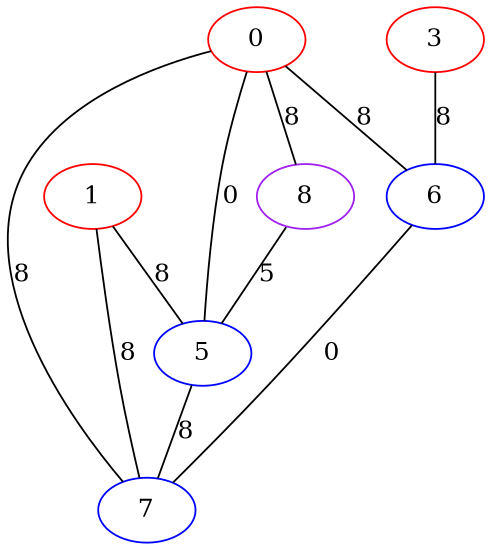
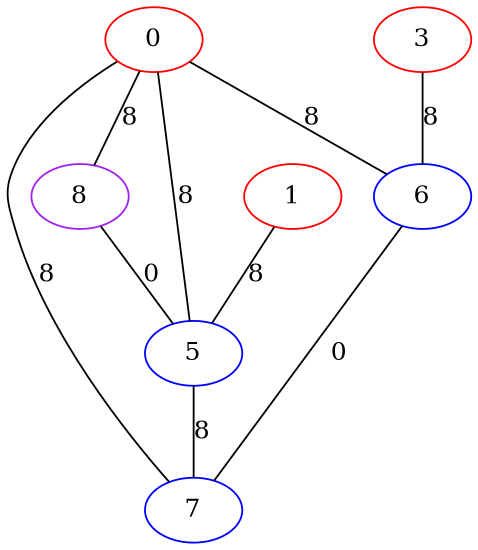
edge "0" -- "5": label "0" -> "8"
edge "8" -- "5": label "5" -> "0"
edge "1" -- "7": removed, label "8"
